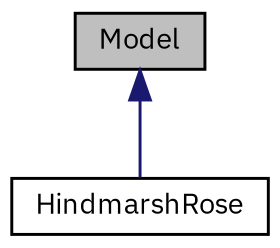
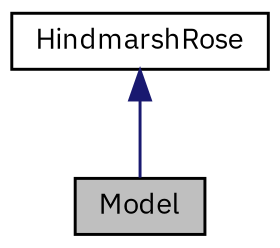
edge "HindmarshRose" -> "Model": reversed
